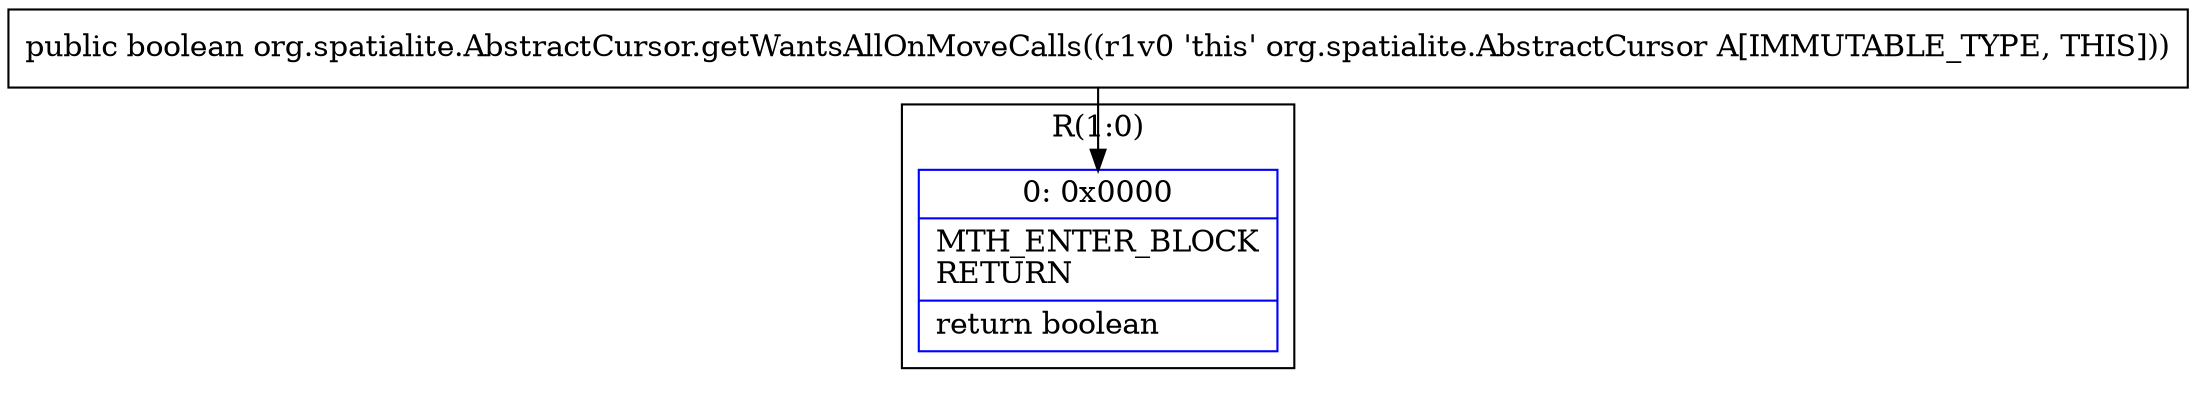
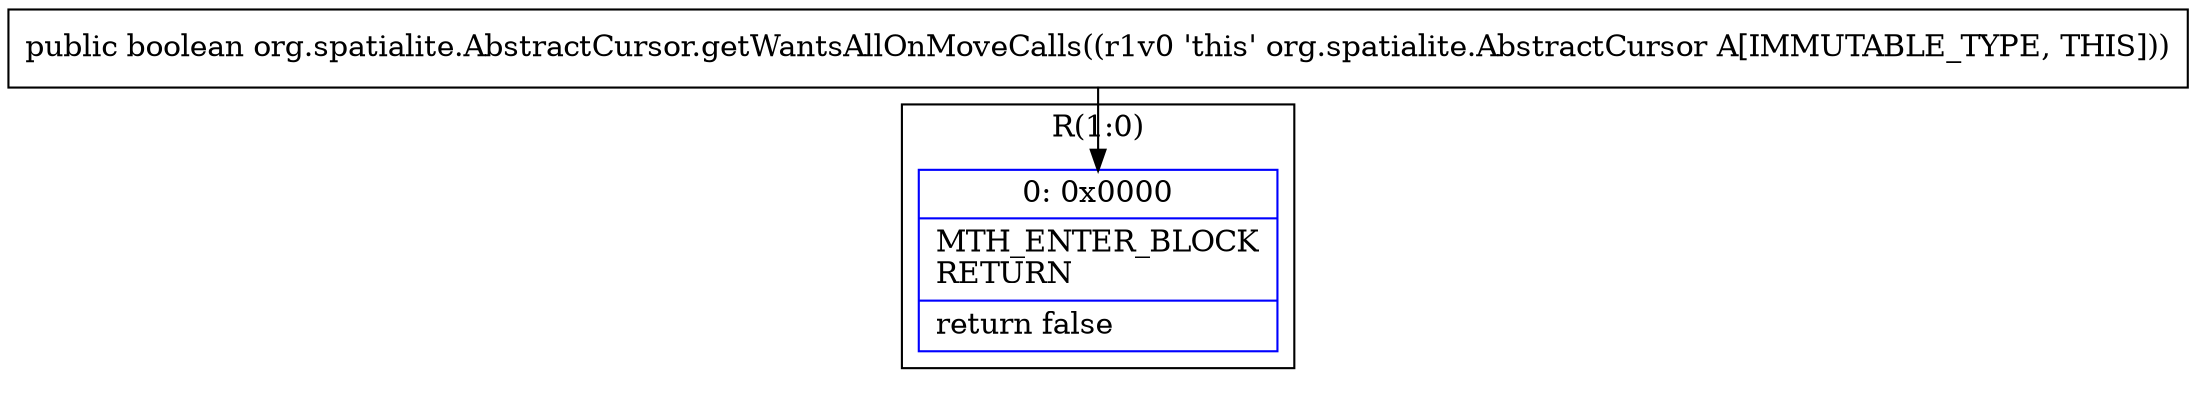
node "0: 0x0000": text "return boolean" -> "return false"
